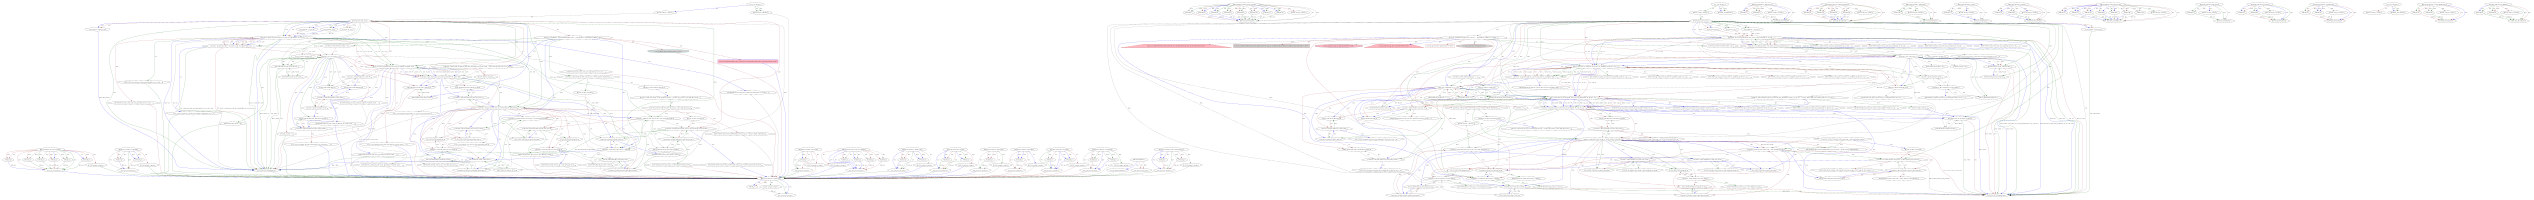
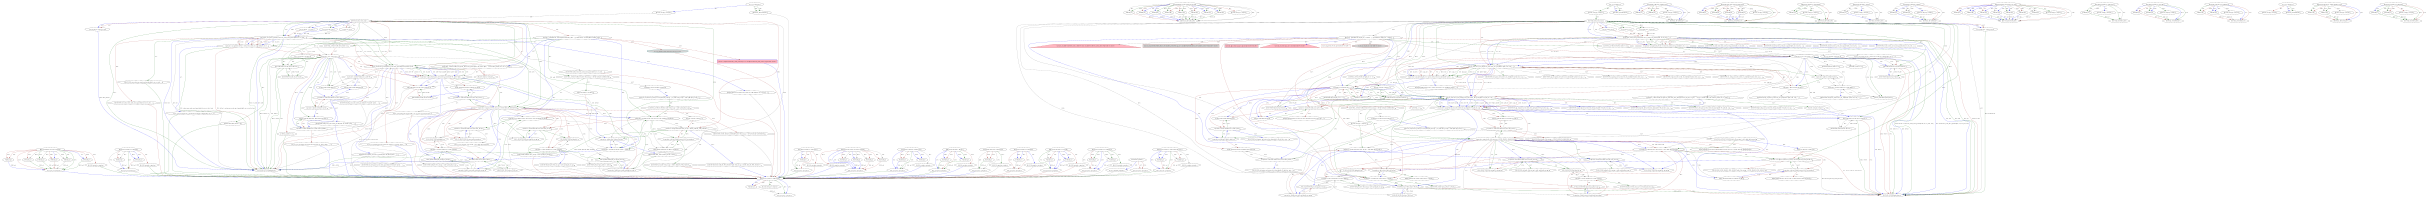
node "<(LOCAL,gboolean cap_dir: gboolean)<SUB>8</SUB>>": shape octagon -> note
